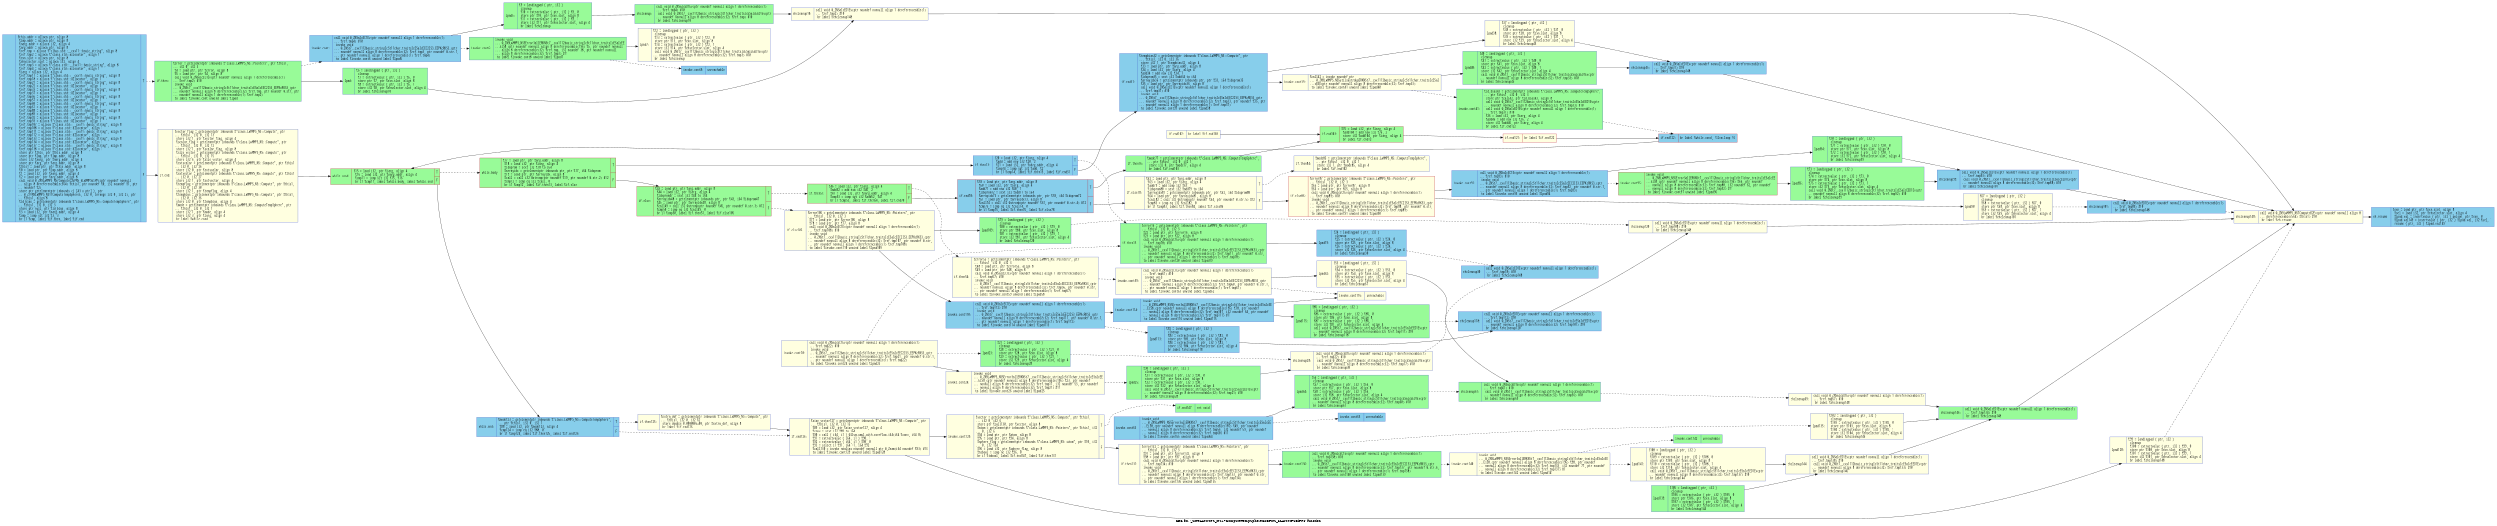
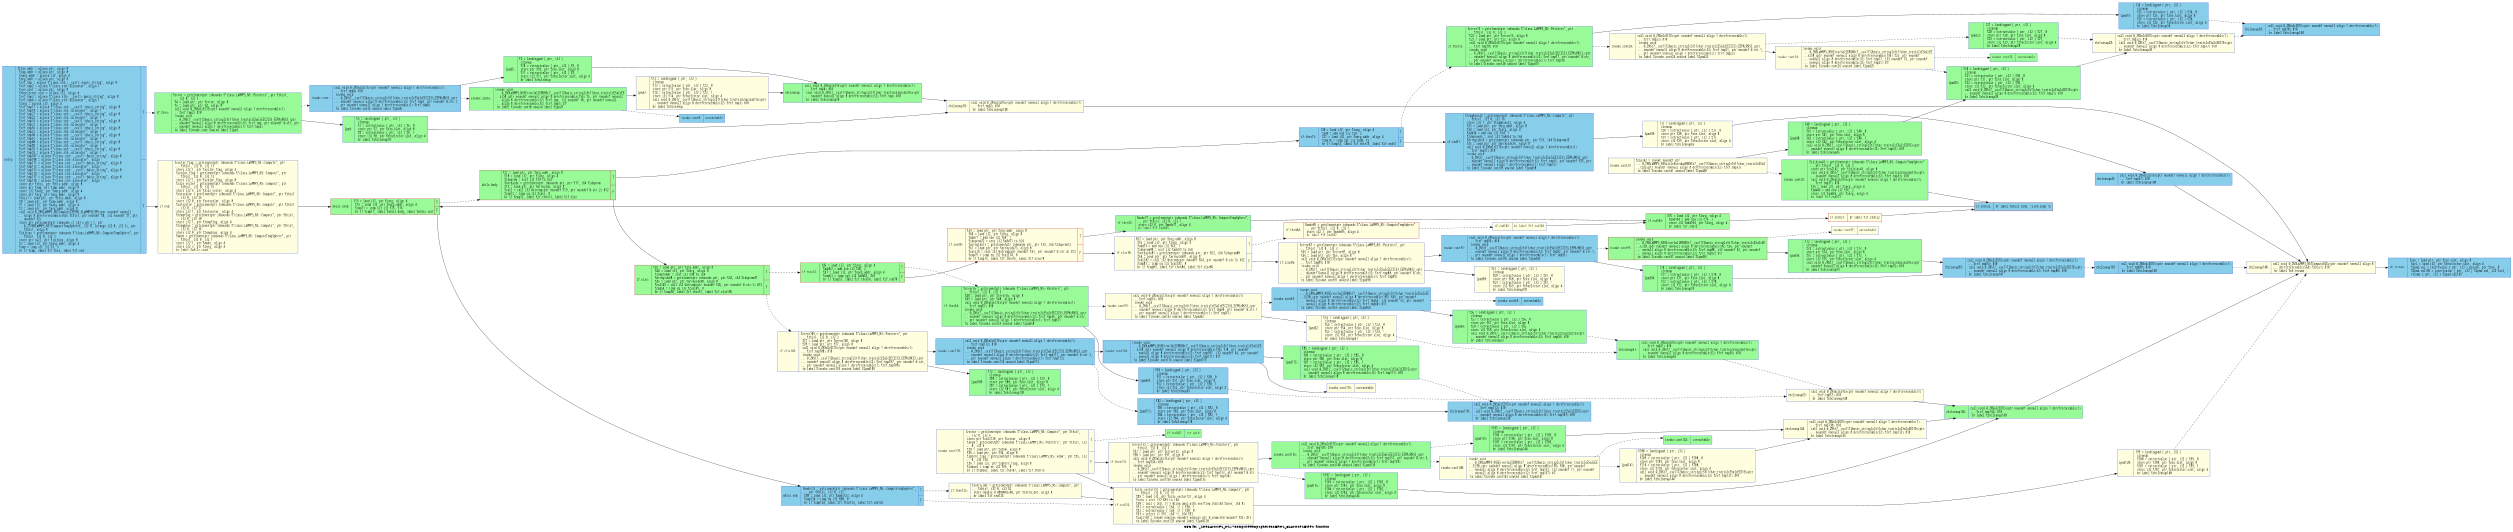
node "invoke.cont26:": added
edge "lpad40:" -> "ehcleanup45:": now "lpad40:" -> "lpad25:"
edge "if.end31:" -> "invoke.cont39:": removed
edge "lpad7:" -> "ehcleanup:": added
edge "invoke.cont41:" -> "if.end122:": style dashed -> solid
node "if.then84:": color #3d50c3ff -> #b70d28ff
node "if.else78:": text "%add79 = add icmp i32 %63, 1" -> "%add79 = add nsw i32 %63, 1"
edge "ehcleanup99:" -> "ehcleanup101:": style solid -> dashed
node "if.end70:": fillcolor skyblue -> lightyellow
node "if.else86:": color #b70d28ff -> #3d50c3ff
edge "lpad90:" -> "ehcleanup101:": removed
node "ehcleanup120:": removed
edge "if.then84:" -> "if.end102:": added
node "invoke.cont97:": added
edge "invoke.cont20:" -> "if.then15:": reversed
node "if.then54:": fillcolor lightyellow -> palegreen
edge "invoke.cont59:" -> "invoke.cont116:": now "invoke.cont59:" -> "invoke.cont63:"
edge "lpad62:" -> "ehcleanup67:": style solid -> dashed
node "lpad58:": added
node "lpad135:": fillcolor lightyellow -> palegreen
edge "if.end126:" -> "invoke.cont129:": reversed
edge "invoke.cont136:" -> "lpad139:": added
